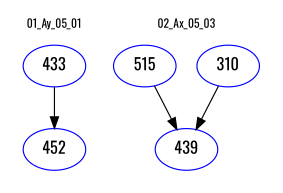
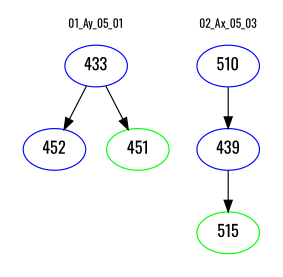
node "515": color blue -> green
node "310": label "310" -> "510"
edge "515" -> "439": reversed
node "451": added
